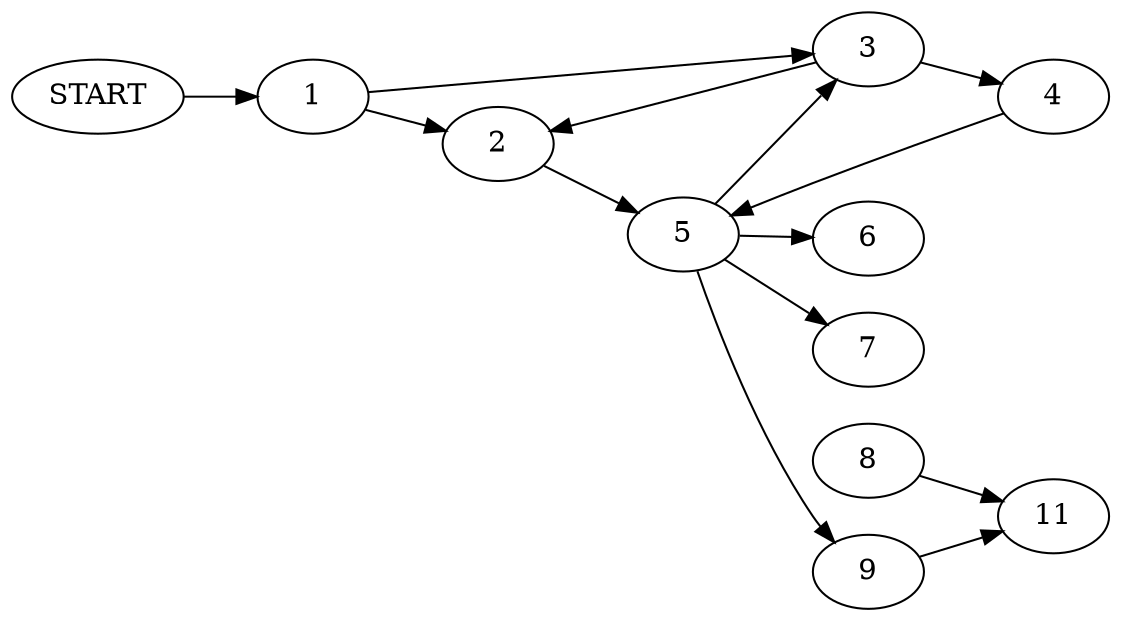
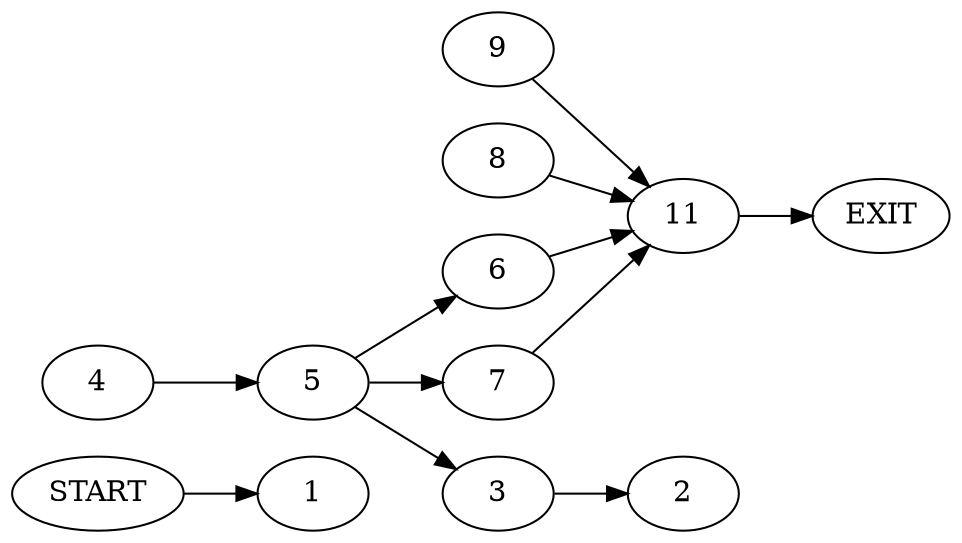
edge "3" -> "4": removed
edge "1" -> "3": removed
edge "1" -> "2": removed
edge "2" -> "5": removed
node "EXIT": added
edge "6" -> "11": added
edge "7" -> "11": added
edge "5" -> "9": removed
